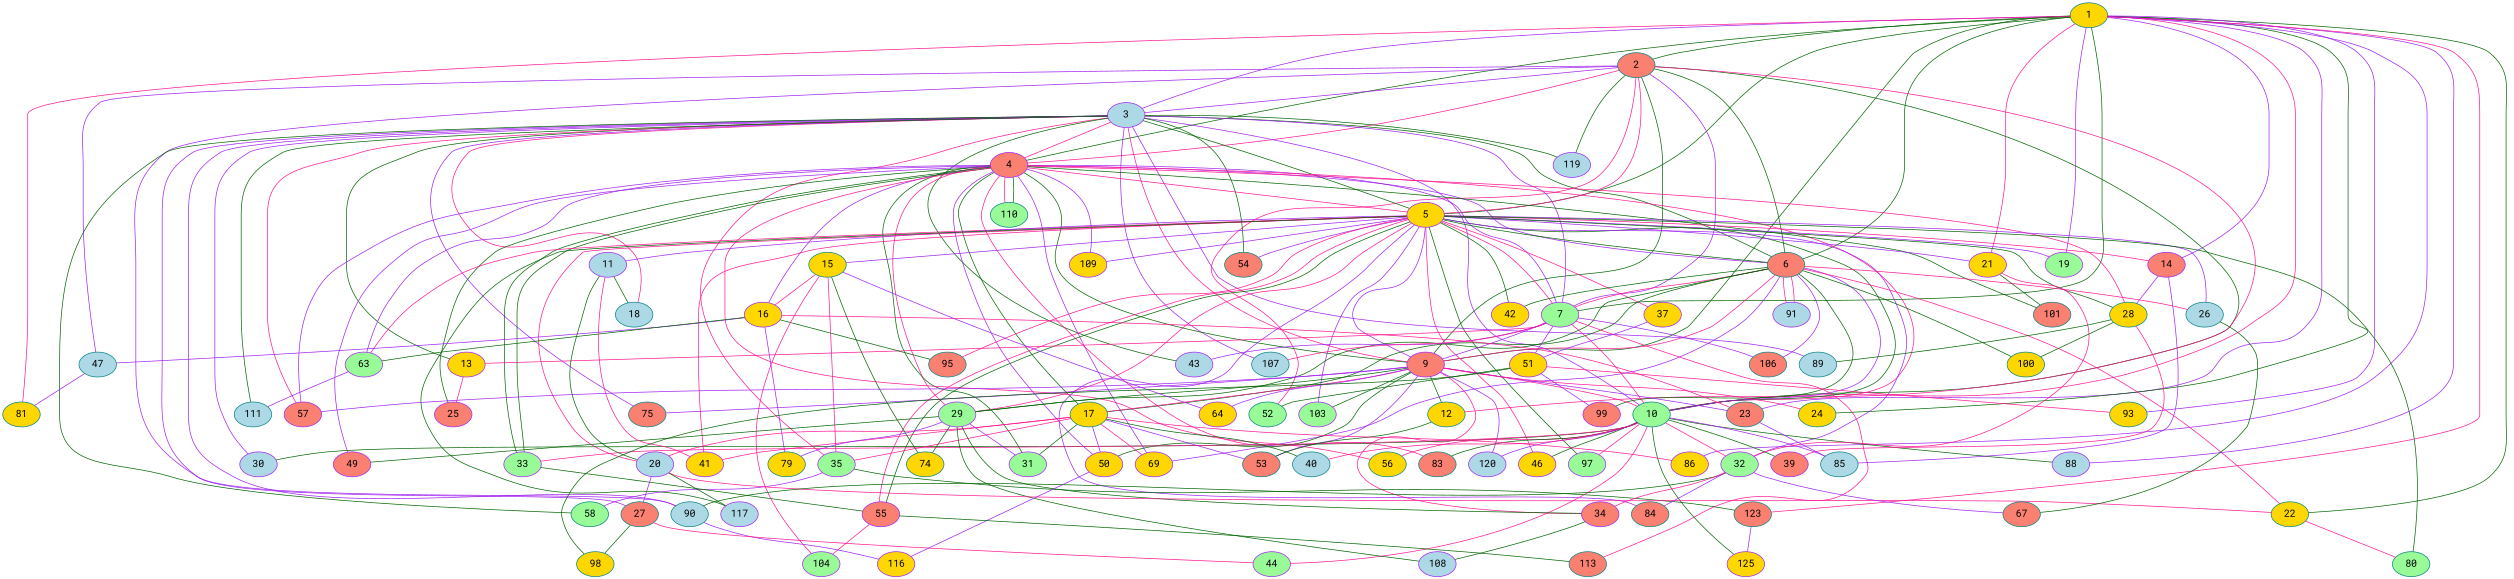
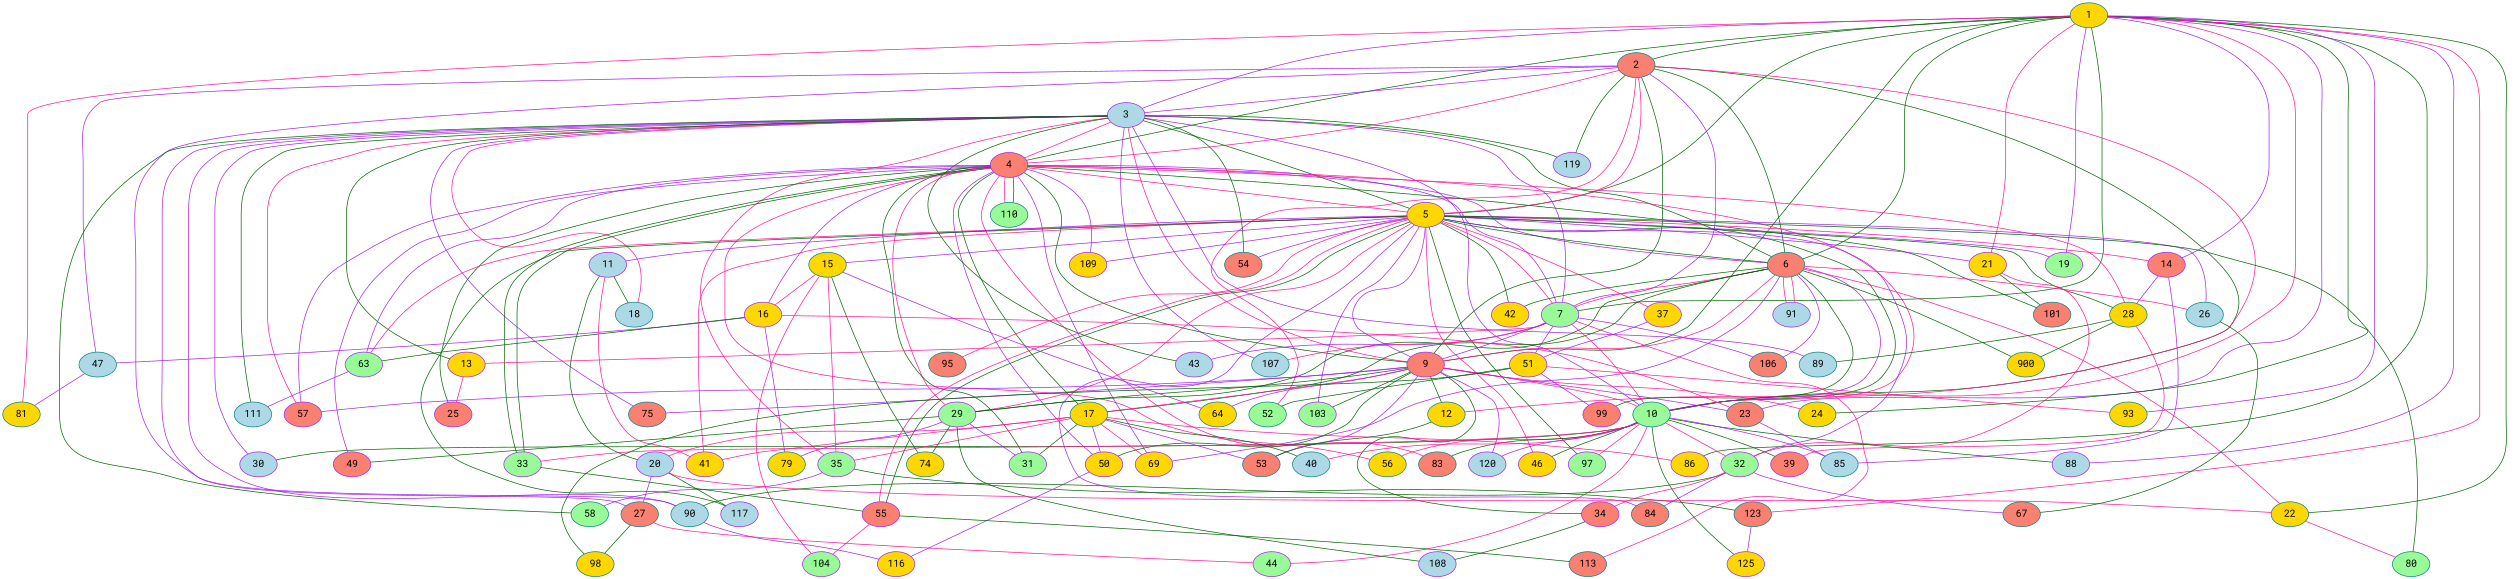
edge "5" -- "20": removed
edge "16" -- "95": removed
node "100": label "100" -> "900"
edge "1" -- "86": color purple -> darkgreen
node "64": color purple -> teal
edge "9" -- "34": color deeppink -> darkgreen
edge "29" -- "34": removed
